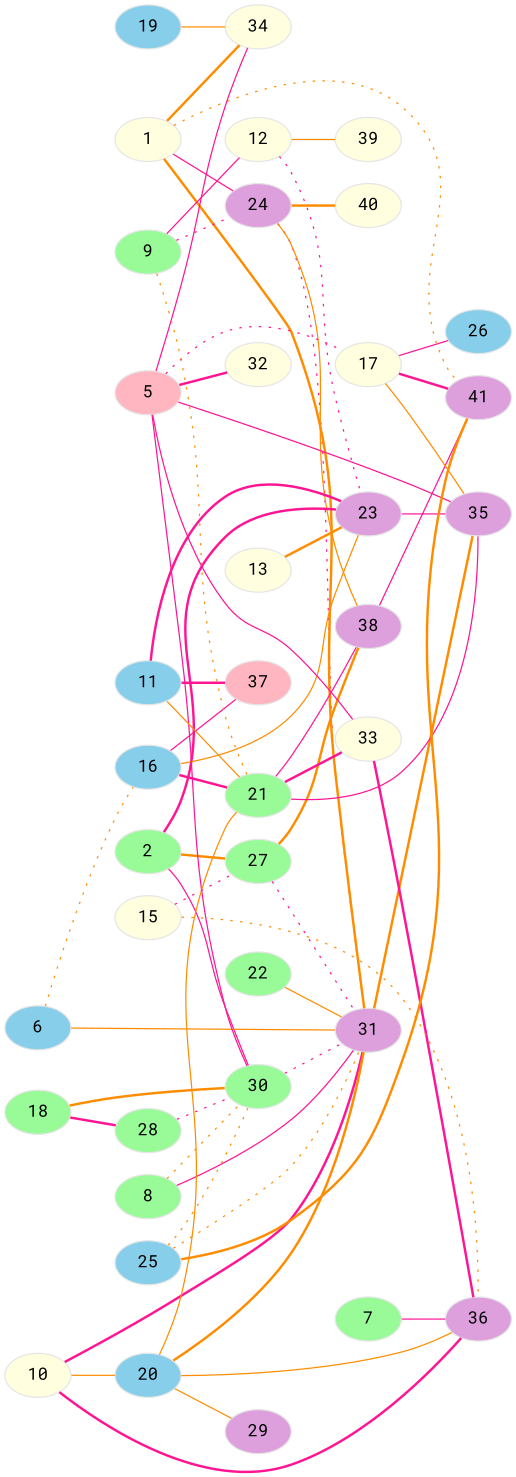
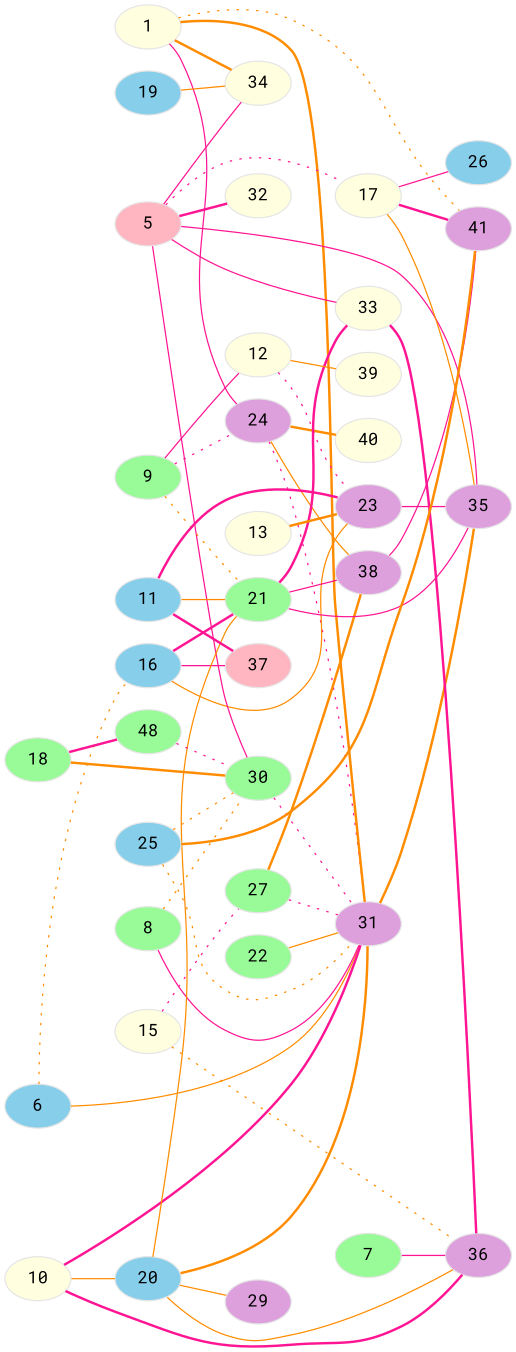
node "2": removed
node "28": label "28" -> "48"
